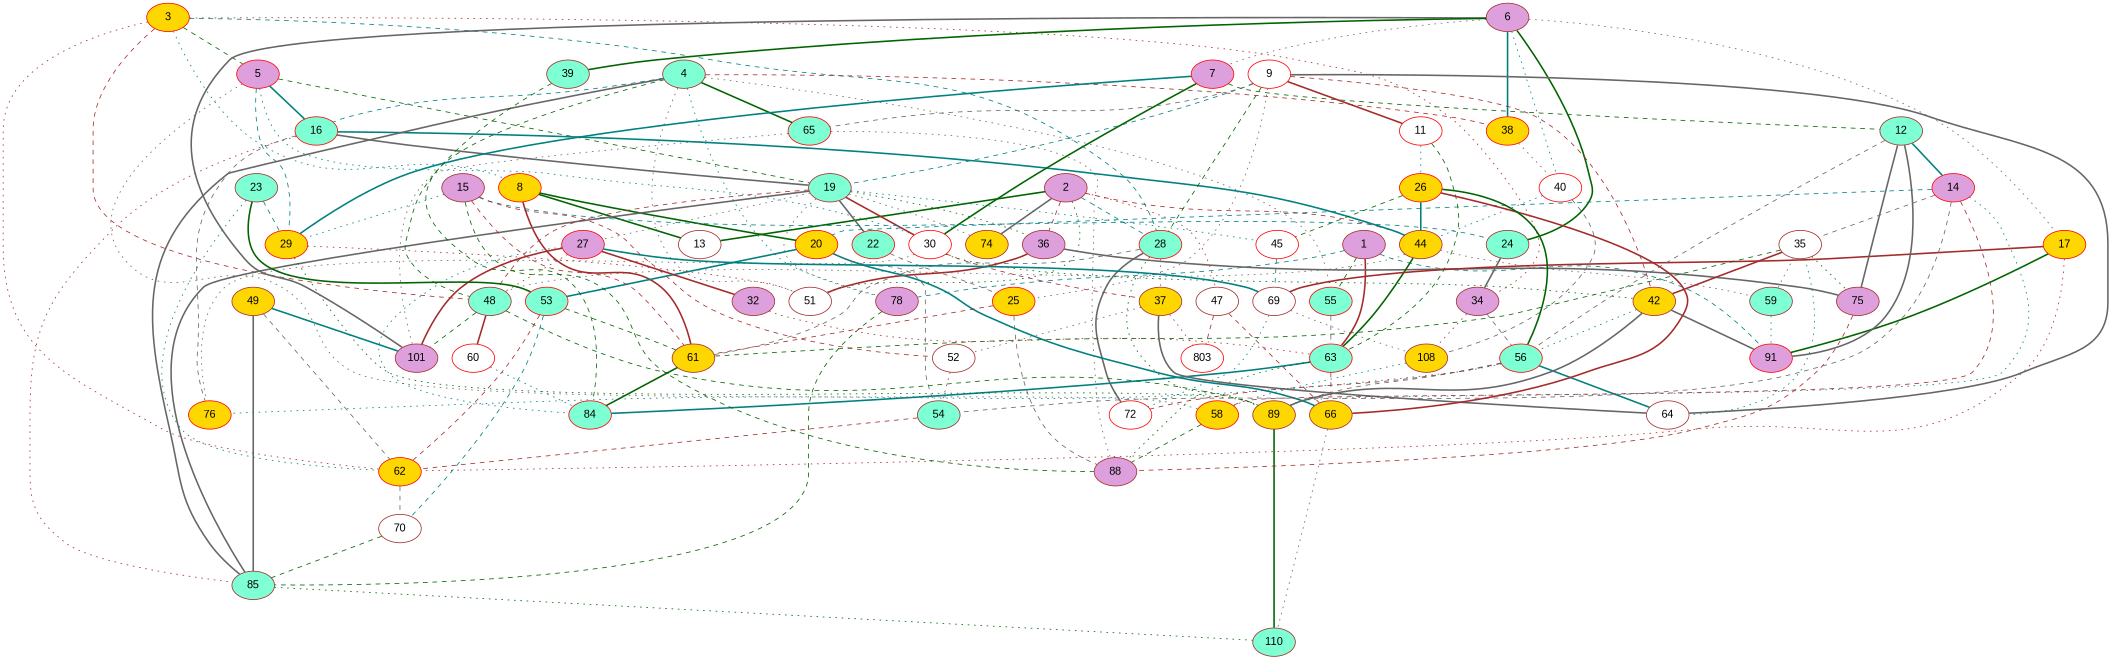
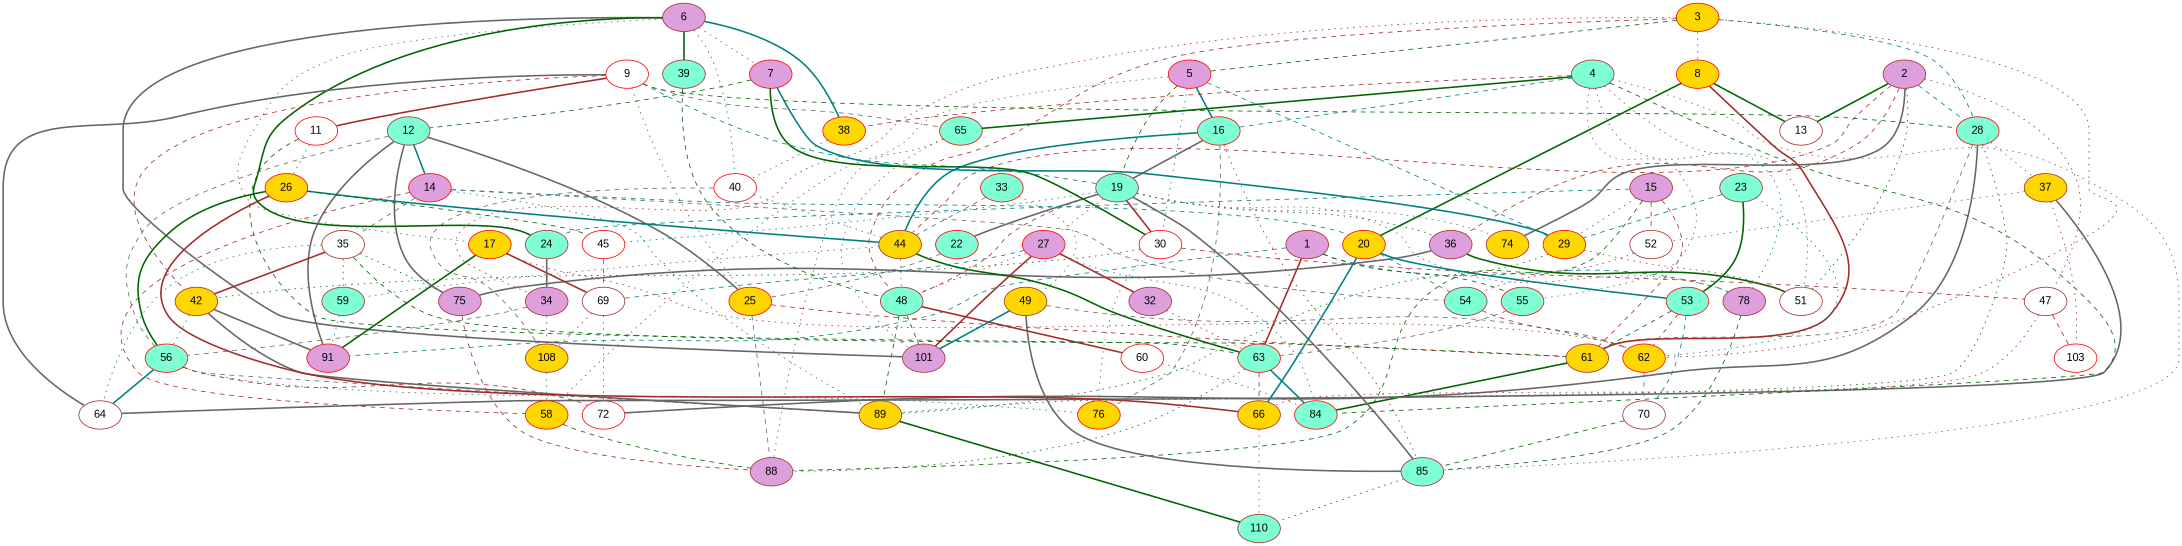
edge "4" -- "85": style bold -> dotted
edge "12" -- "25": added
node "33": added
edge "27" -- "69": style bold -> dashed
edge "35" -- "59": color gray40 -> darkgreen
edge "36" -- "51": color brown -> darkgreen
edge "30" -- "37": now "30" -- "47"
node "803": label "803" -> "103"
edge "47" -- "66": style dashed -> dotted
